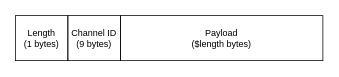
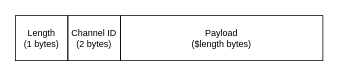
node "Channel ID (9 bytes)": label "Channel ID (9 bytes)" -> "Channel ID (2 bytes)"
